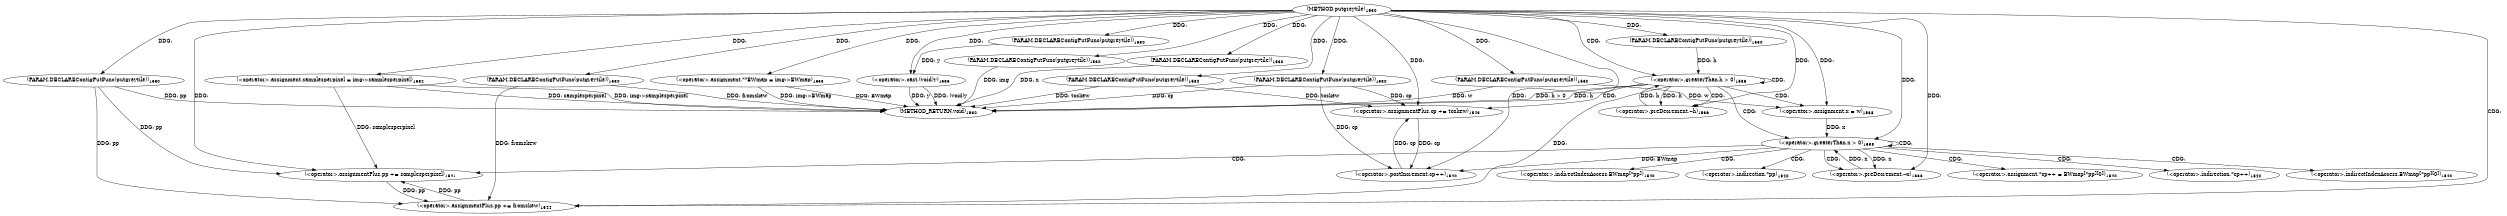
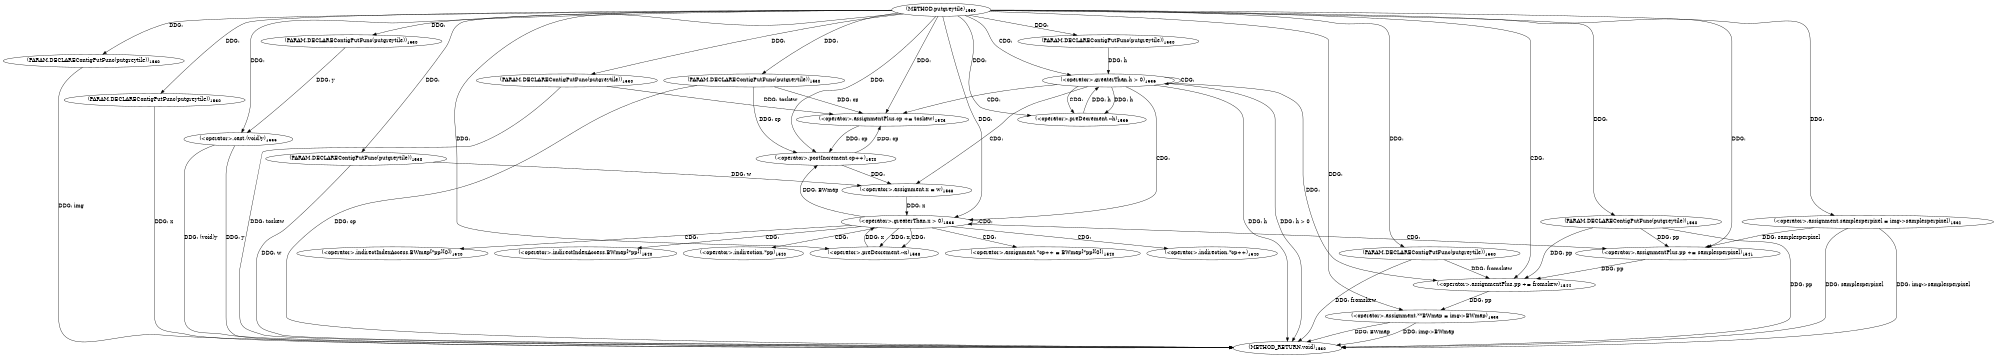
edge "(METHOD,putgreytile)" -> "(<operator>.assignment,x = w)": now "(<operator>.postIncrement,cp++)" -> "(<operator>.assignment,x = w)"
edge "(<operator>.assignmentPlus,pp += fromskew)" -> "(<operator>.assignmentPlus,pp += samplesperpixel)": now "(<operator>.assignmentPlus,pp += fromskew)" -> "(<operator>.assignment,**BWmap = img->BWmap)"
